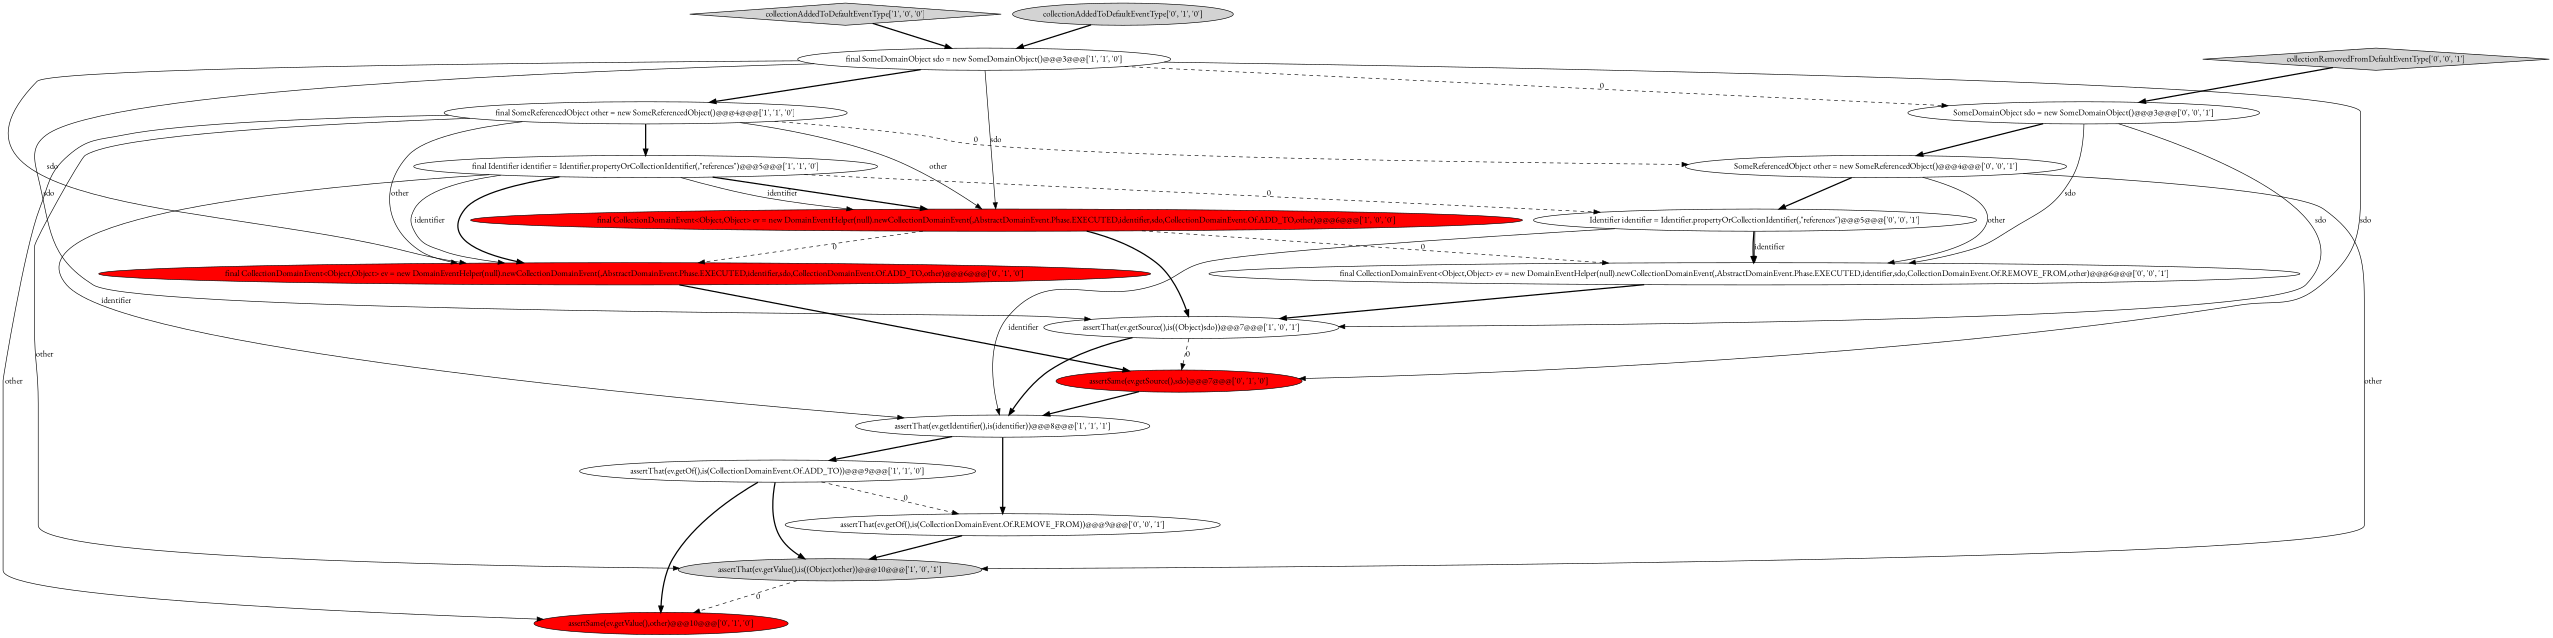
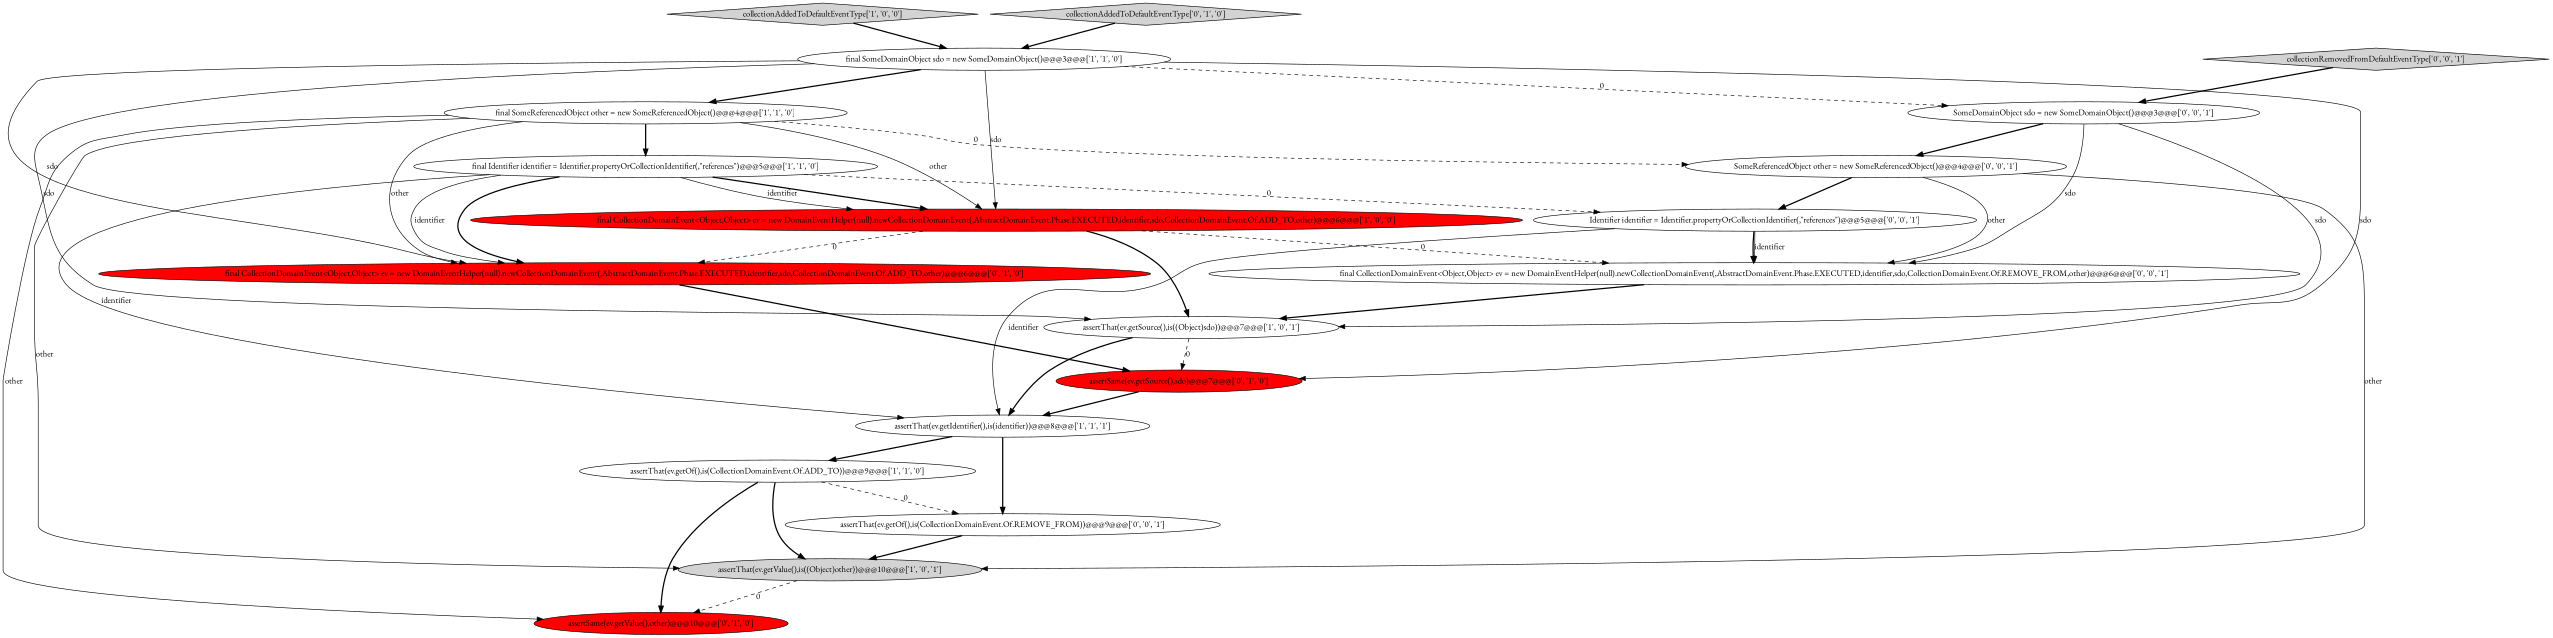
node "collectionAddedToDefaultEventType['0', '1', '0']": shape ellipse -> diamond
